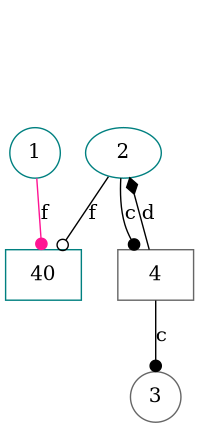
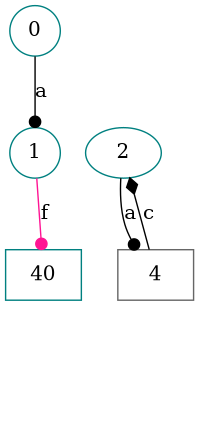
node "0": added
edge "2" -> "40": removed, label "f"
edge "2" -> "4": label "c" -> "a"
edge "4" -> "2": label "d" -> "c"
node "3": removed
